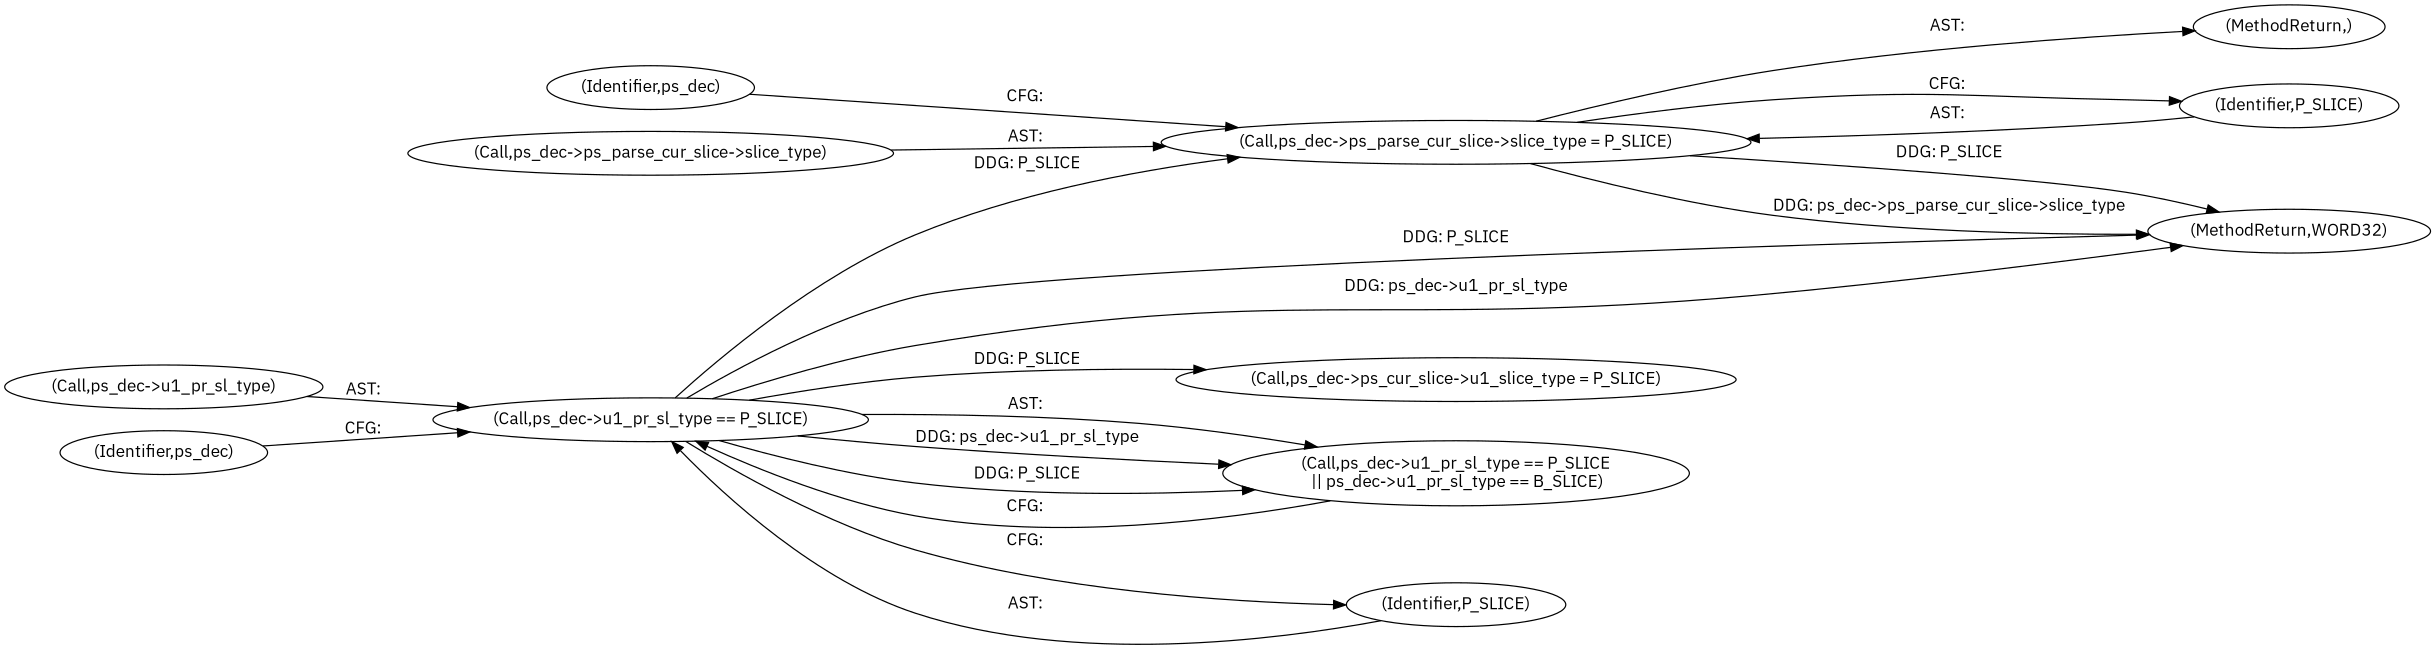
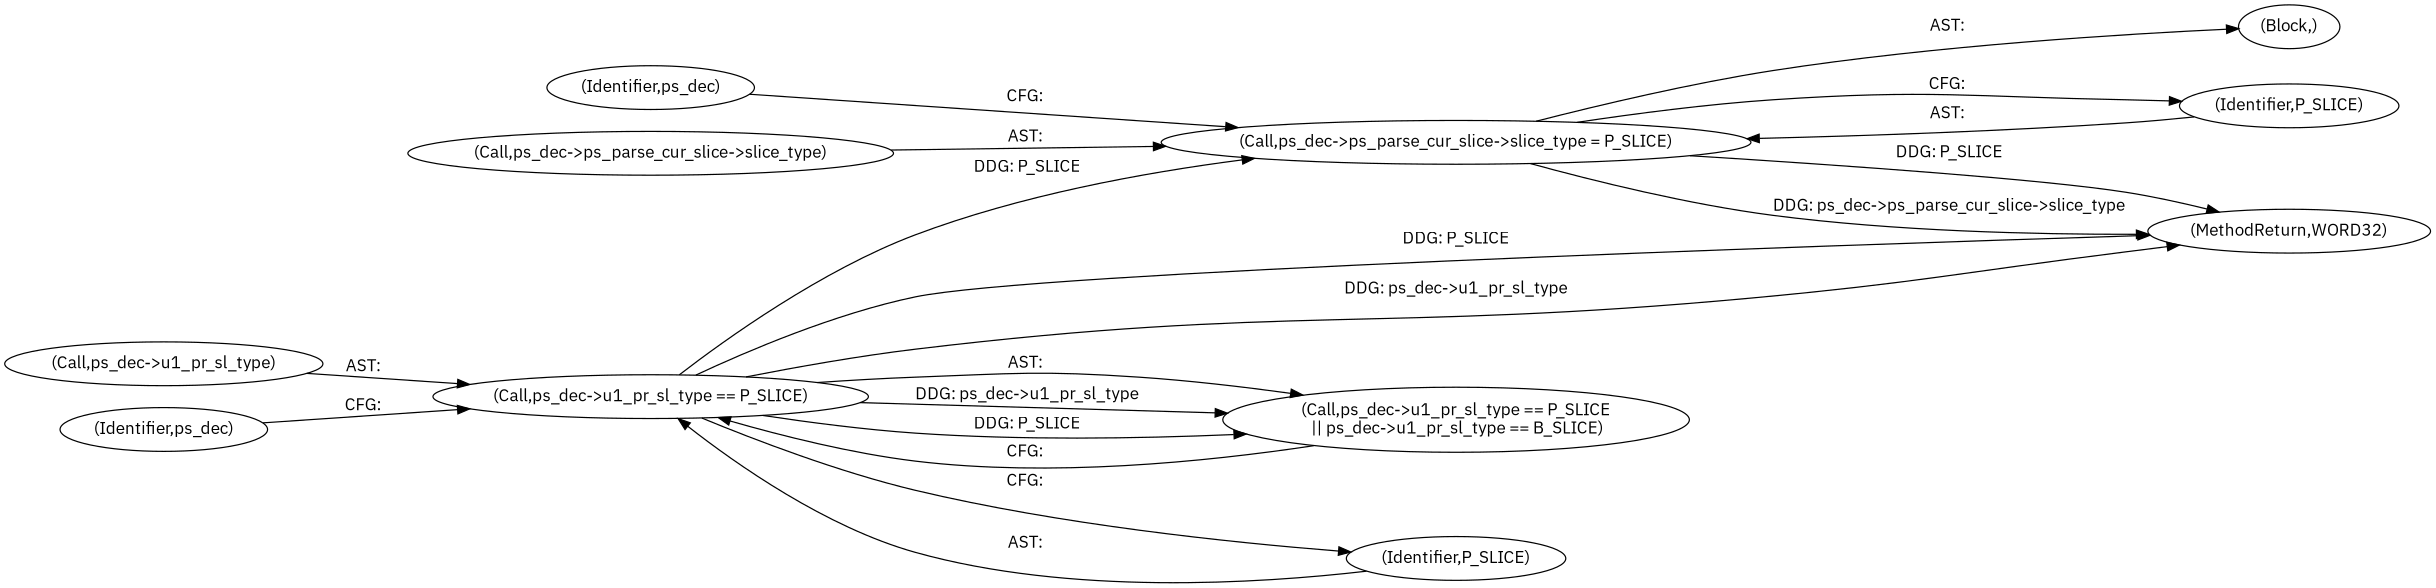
node "(MethodReturn,)": label "(MethodReturn,)" -> "(Block,)"
node "(Call,ps_dec->ps_cur_slice->u1_slice_type = P_SLICE)": removed
